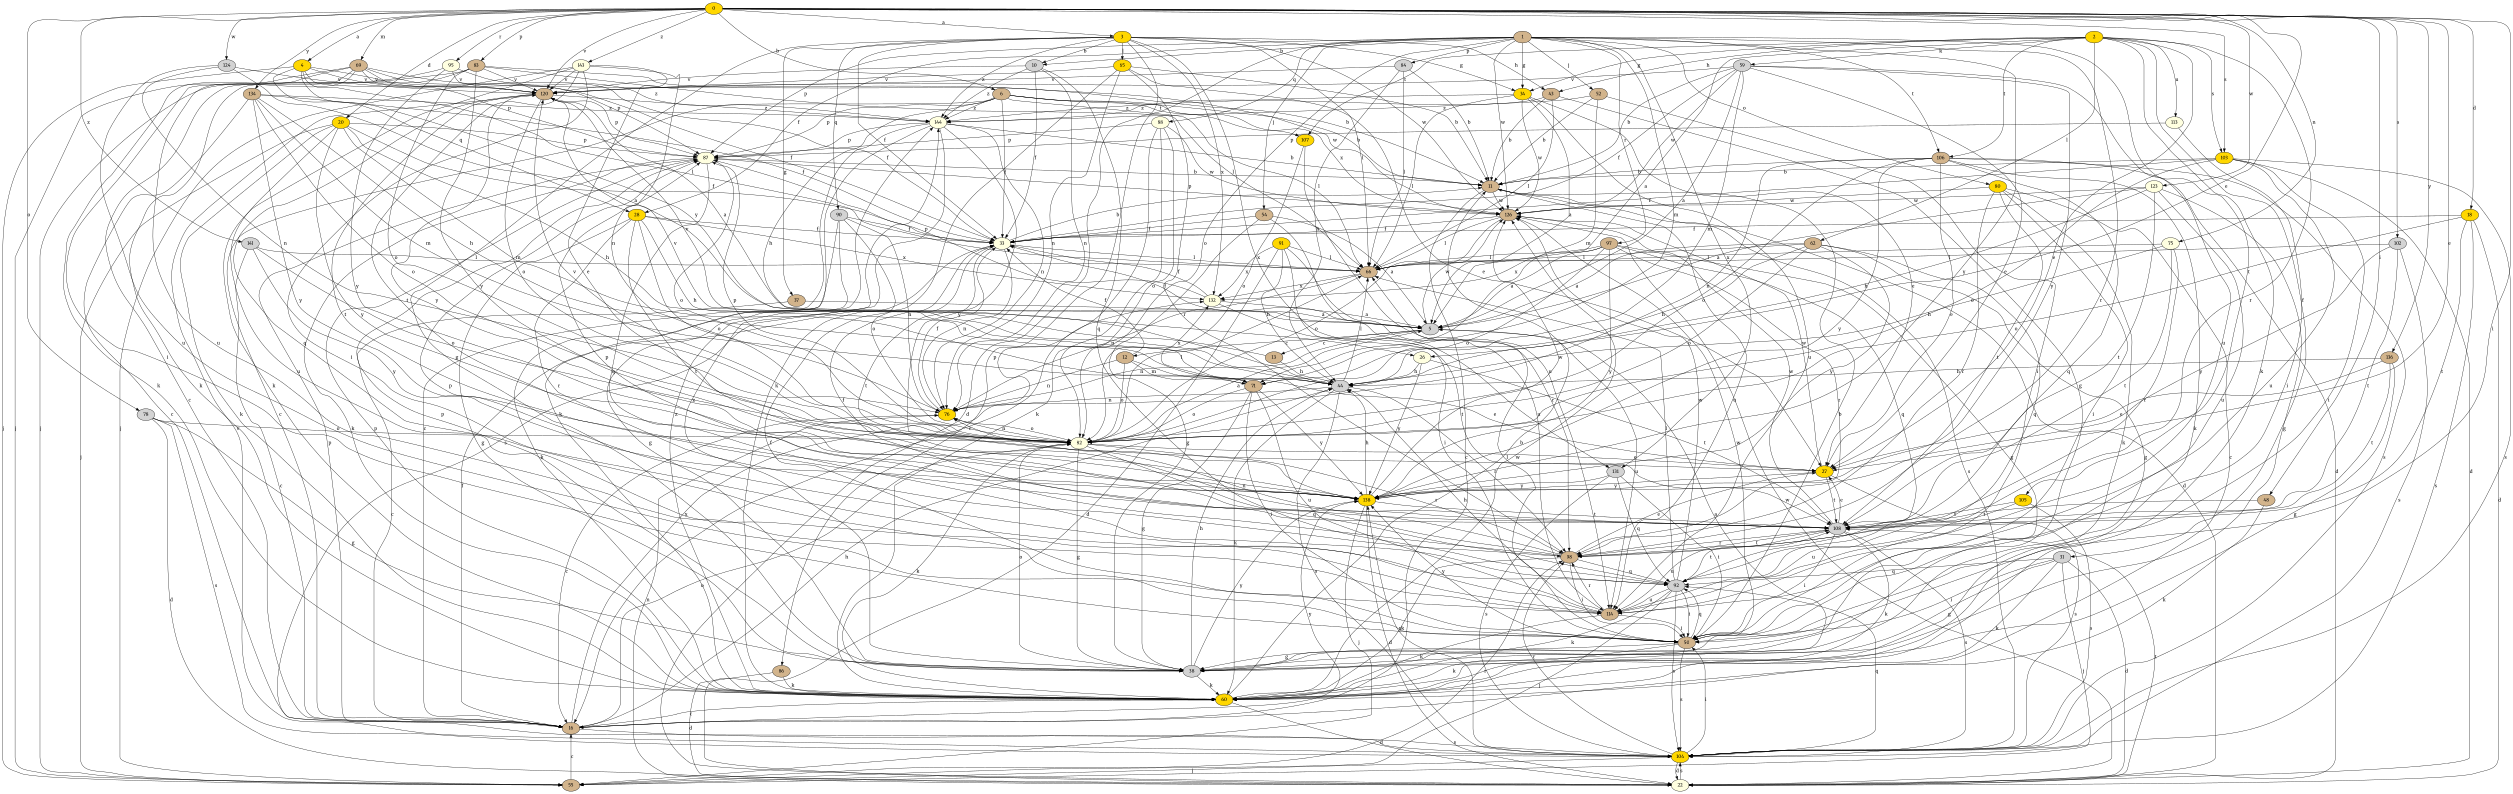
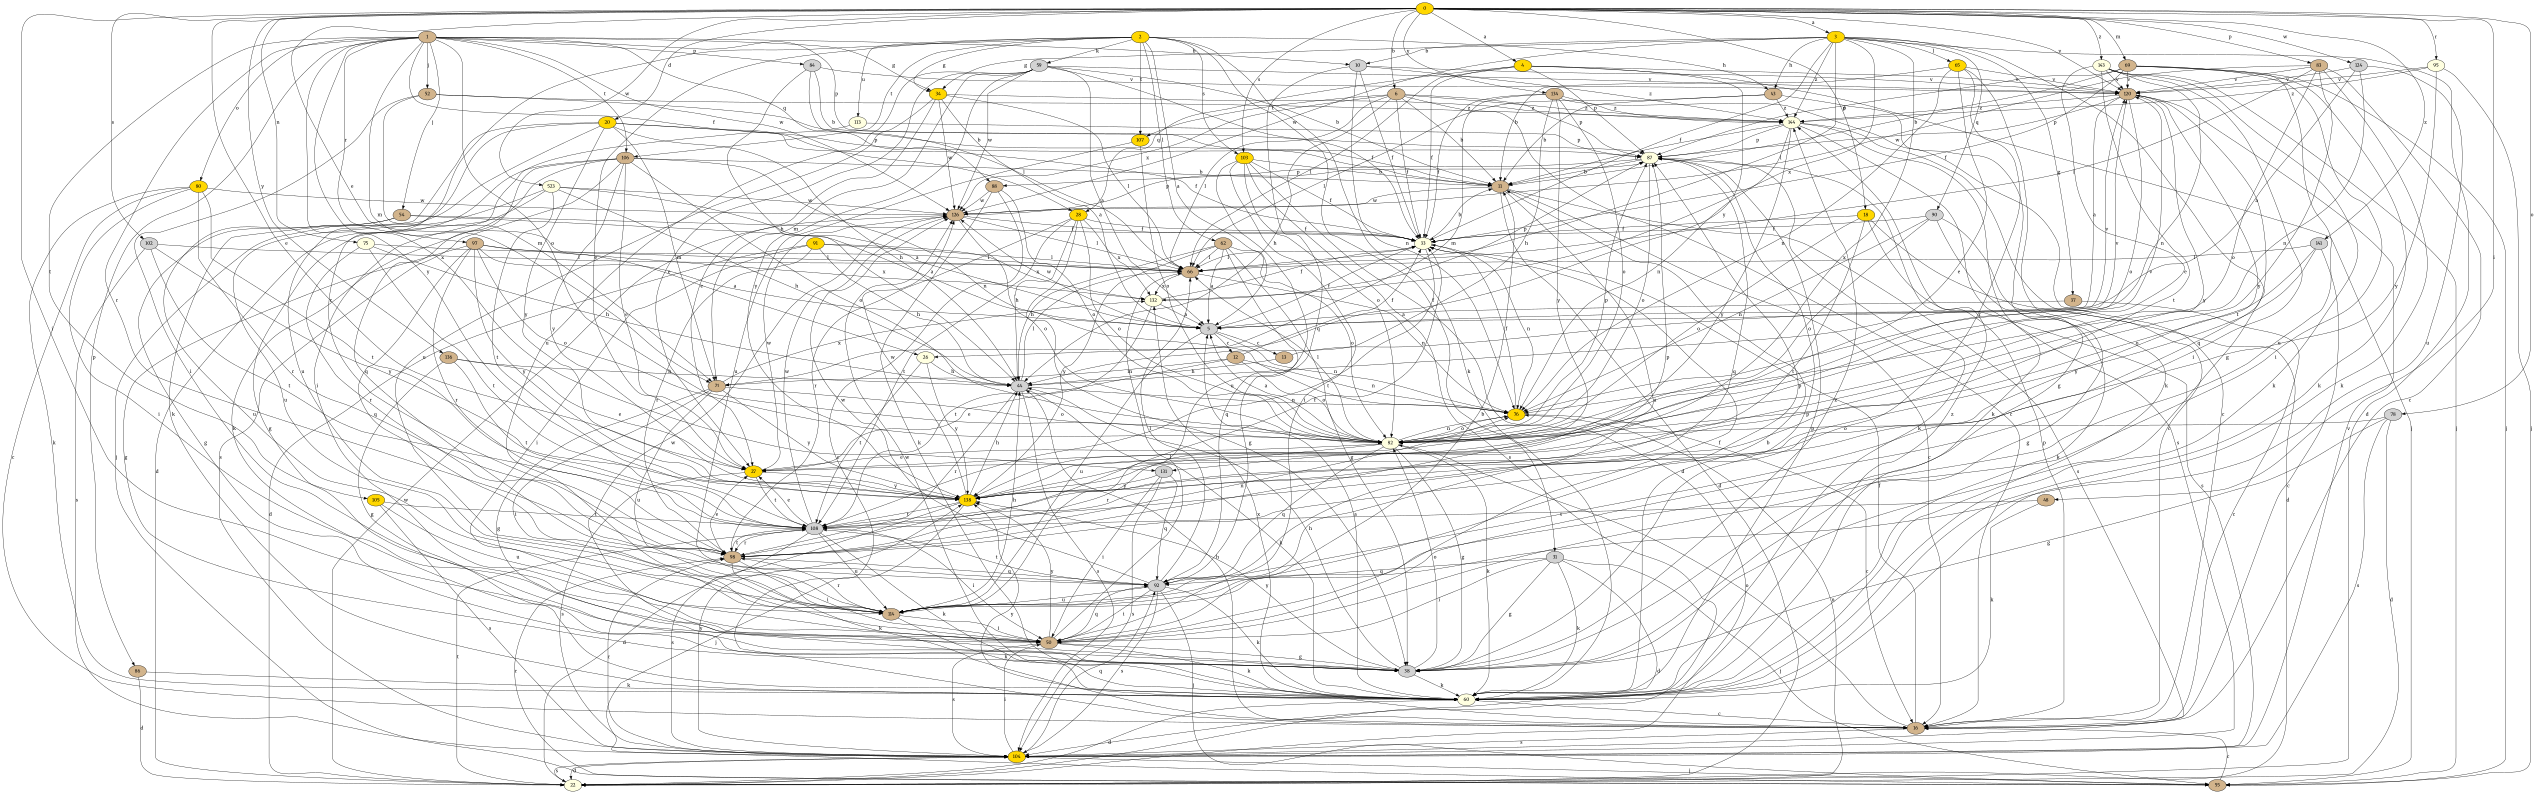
node "88": fillcolor lightyellow -> tan
edge "88" -> "87": reversed
node "123": label "123" -> "523"
node "60": fillcolor gold -> lightyellow
